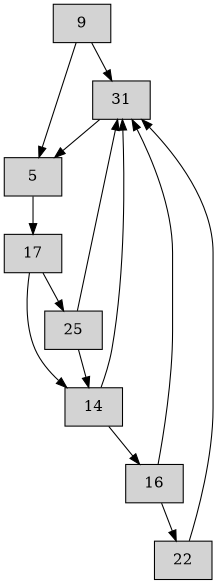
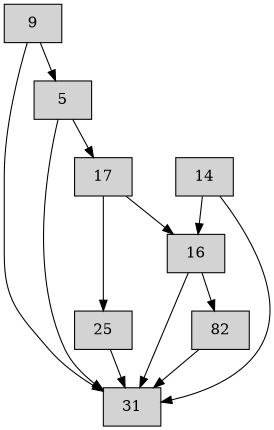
edge "31" -> "5": reversed
edge "17" -> "14": now "17" -> "16"
edge "25" -> "14": removed
node "22": label "22" -> "82"
